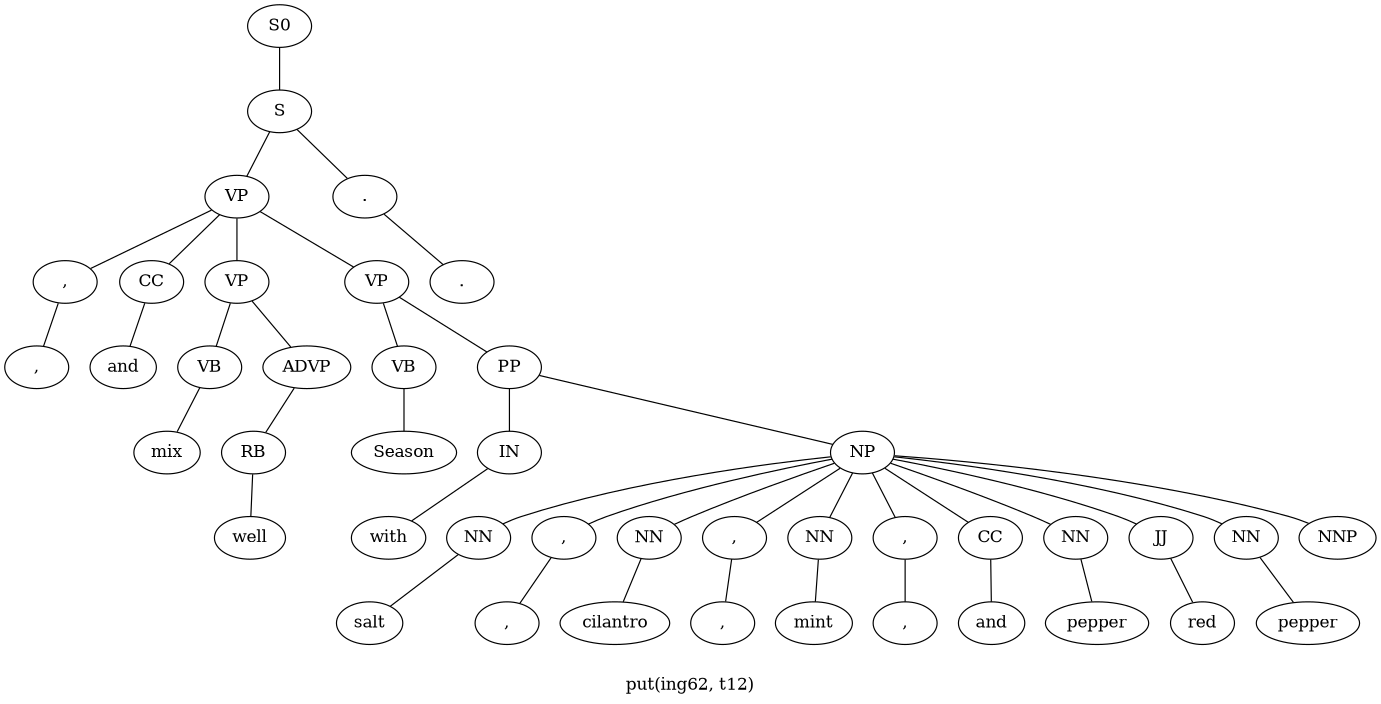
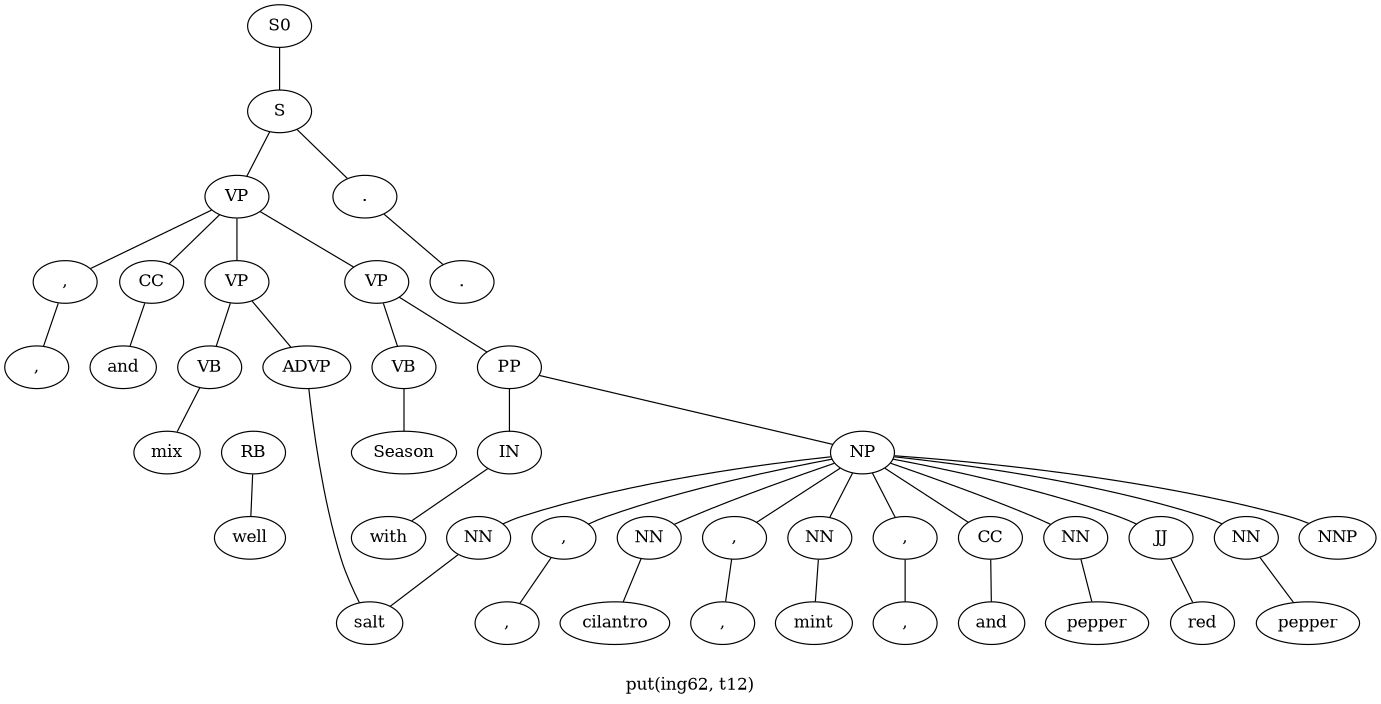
edge "ADVP" -- "RB": now "ADVP" -- "salt"
